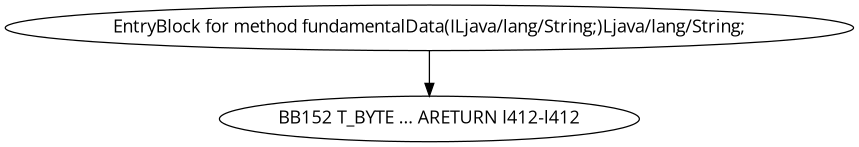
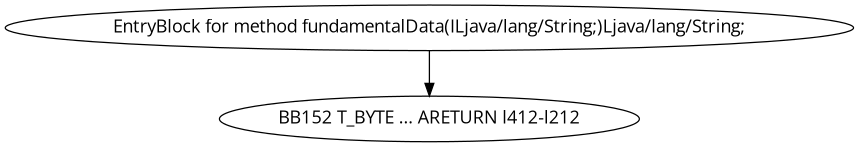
node "BB152 T_BYTE ... ARETURN l412-l412": label "BB152 T_BYTE ... ARETURN l412-l412" -> "BB152 T_BYTE ... ARETURN l412-l212"
